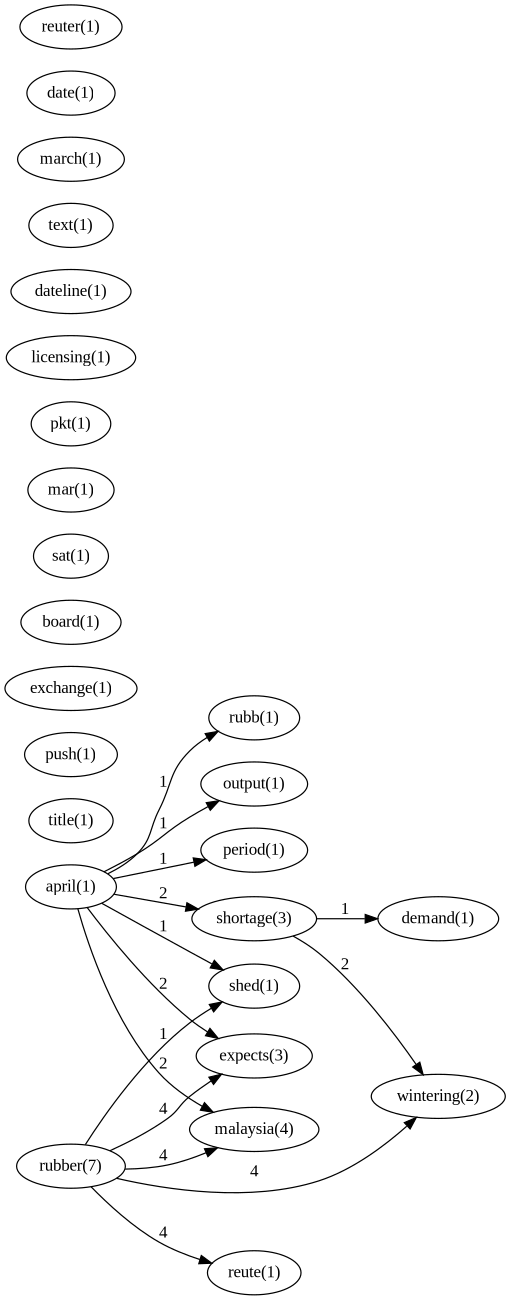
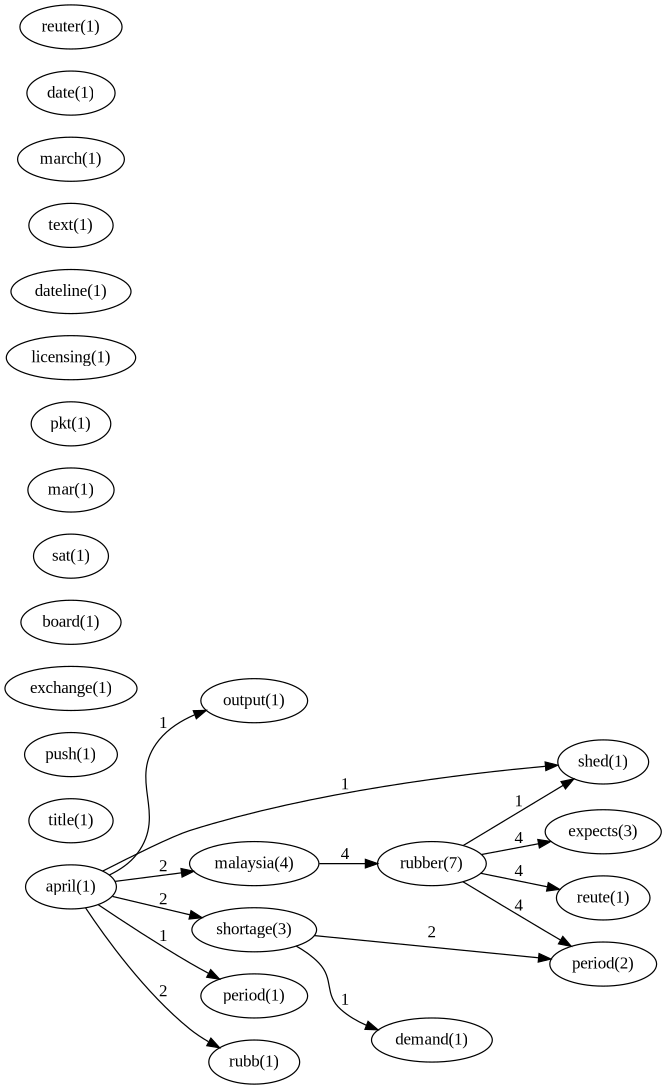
edge "april(1)" -> "rubb(1)": label "1" -> "2"
edge "april(1)" -> "expects(3)": removed, label "2"
node "wintering(2)": label "wintering(2)" -> "period(2)"
edge "rubber(7)" -> "malaysia(4)": reversed
